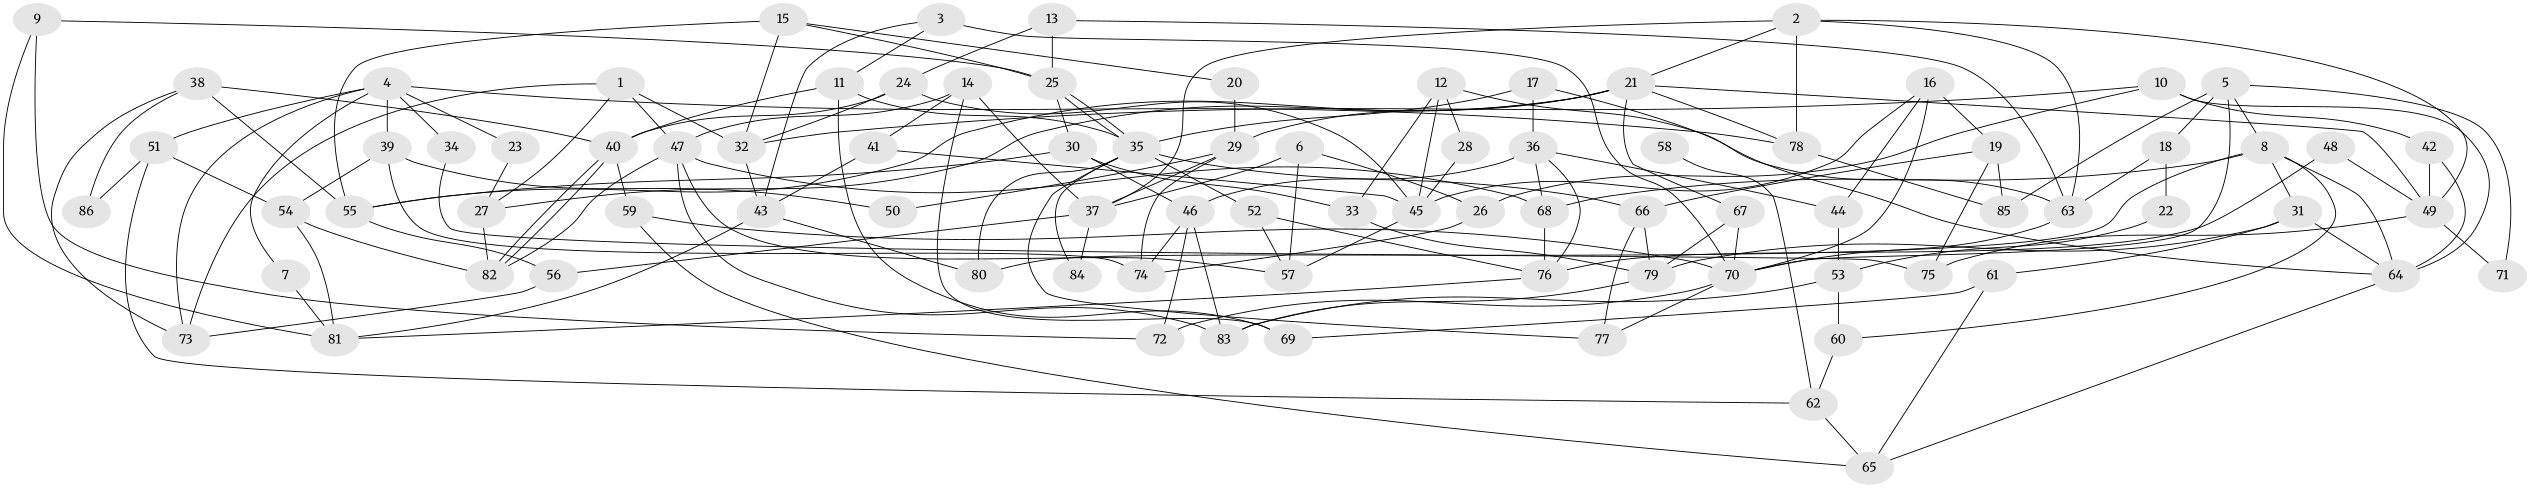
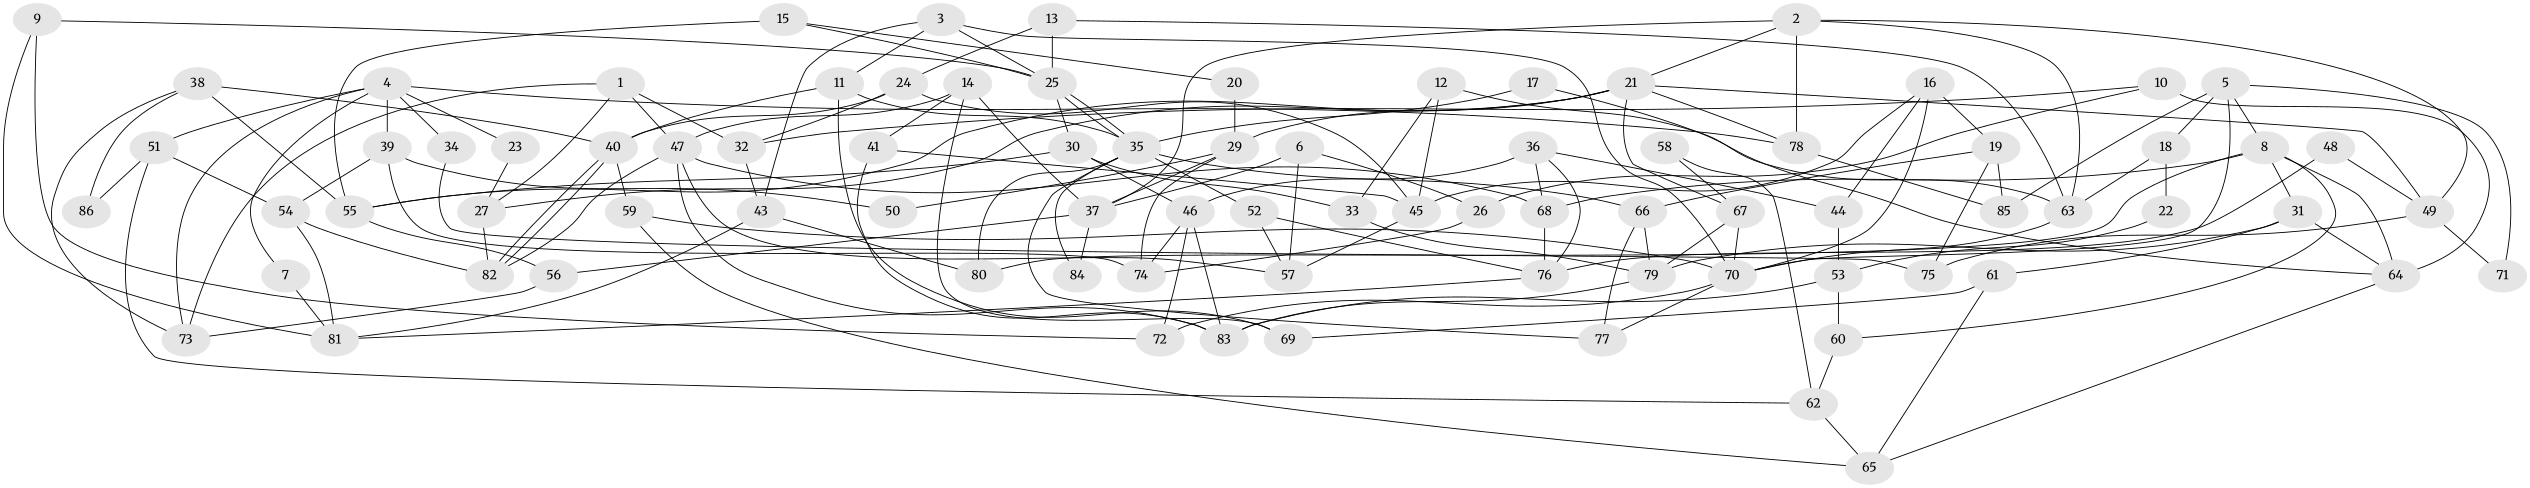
edge "3" -- "25": added
edge "15" -- "32": removed
edge "17" -- "36": removed
node "28": removed
node "42": removed
edge "58" -- "67": added
edge "41" -- "43": now "41" -- "83"
